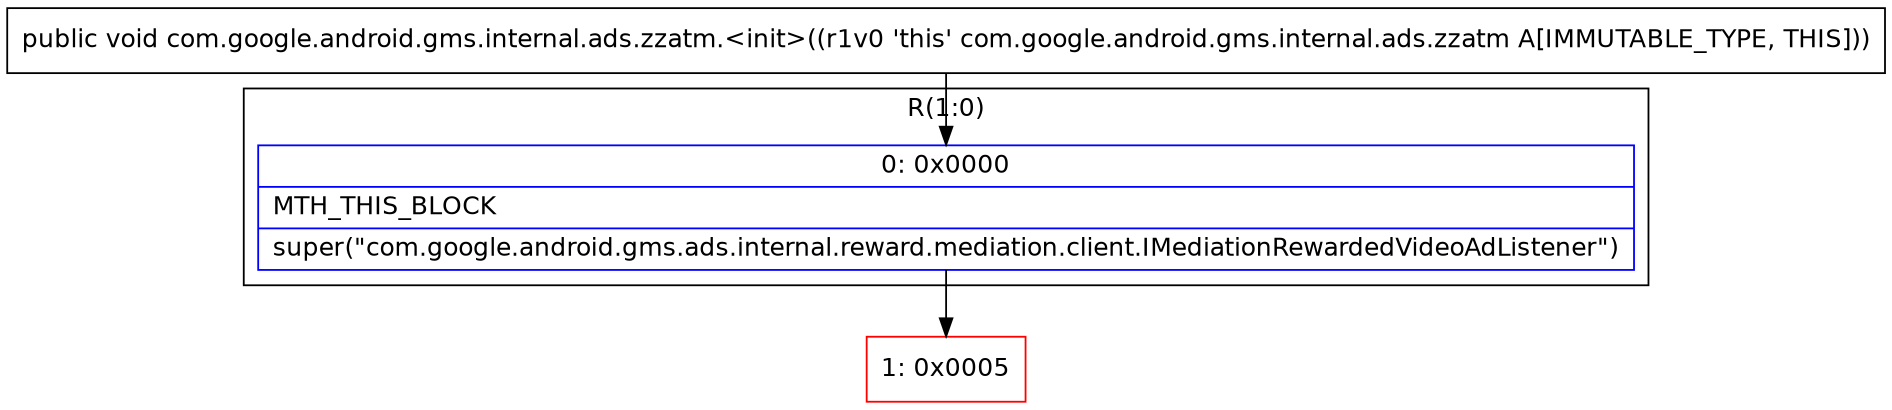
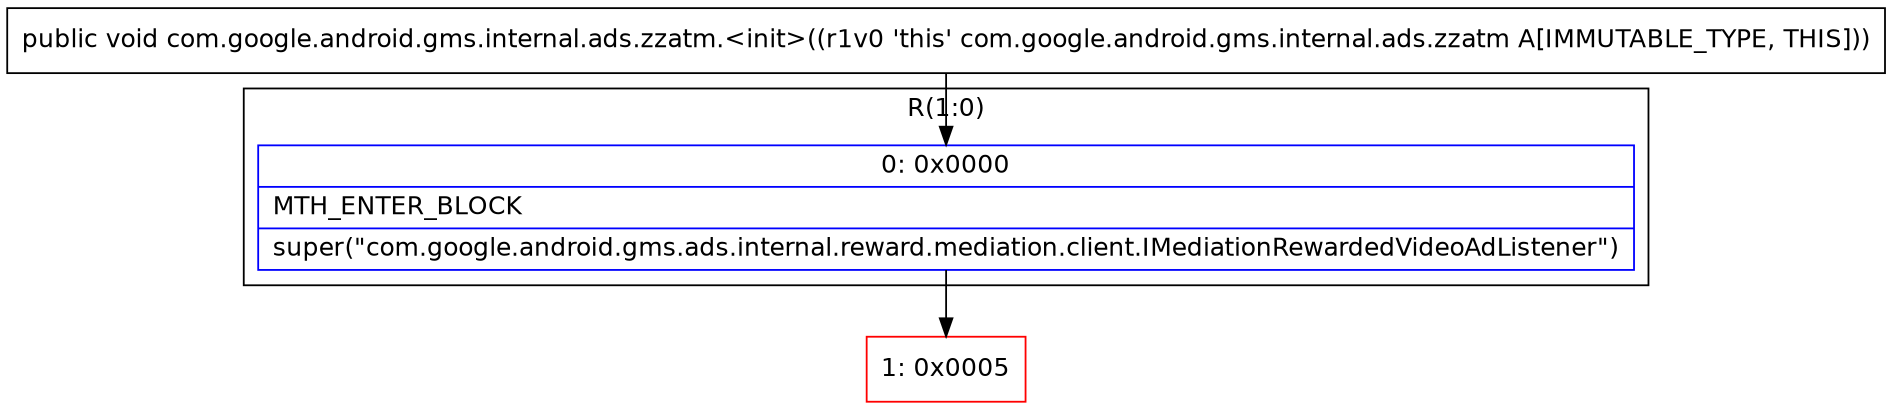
node "0: 0x0000": text "MTH_THIS_BLOCK" -> "MTH_ENTER_BLOCK"
